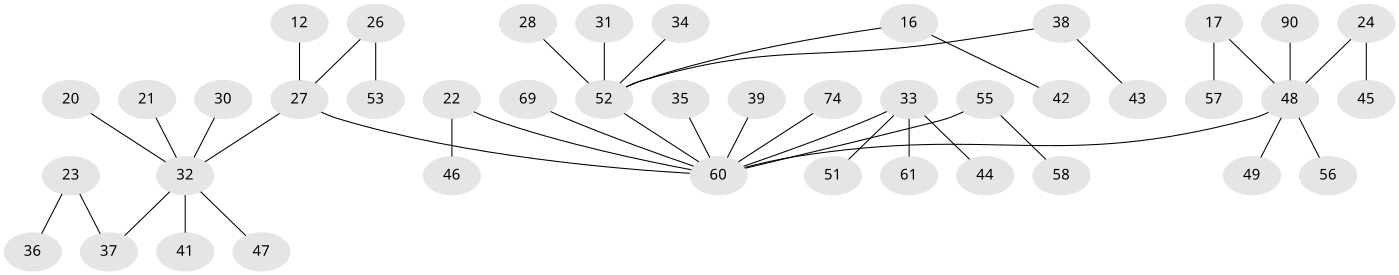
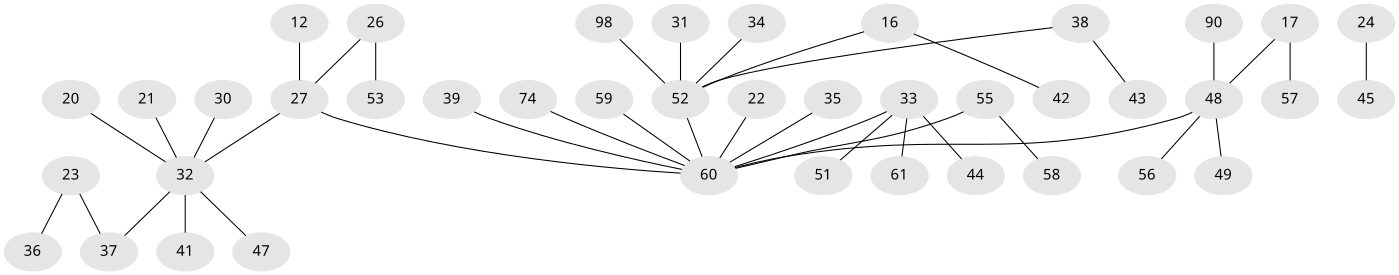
node "28": label "28" -> "98"
edge "24" -- "48": removed
node "69": label "69" -> "59"
node "46": removed
